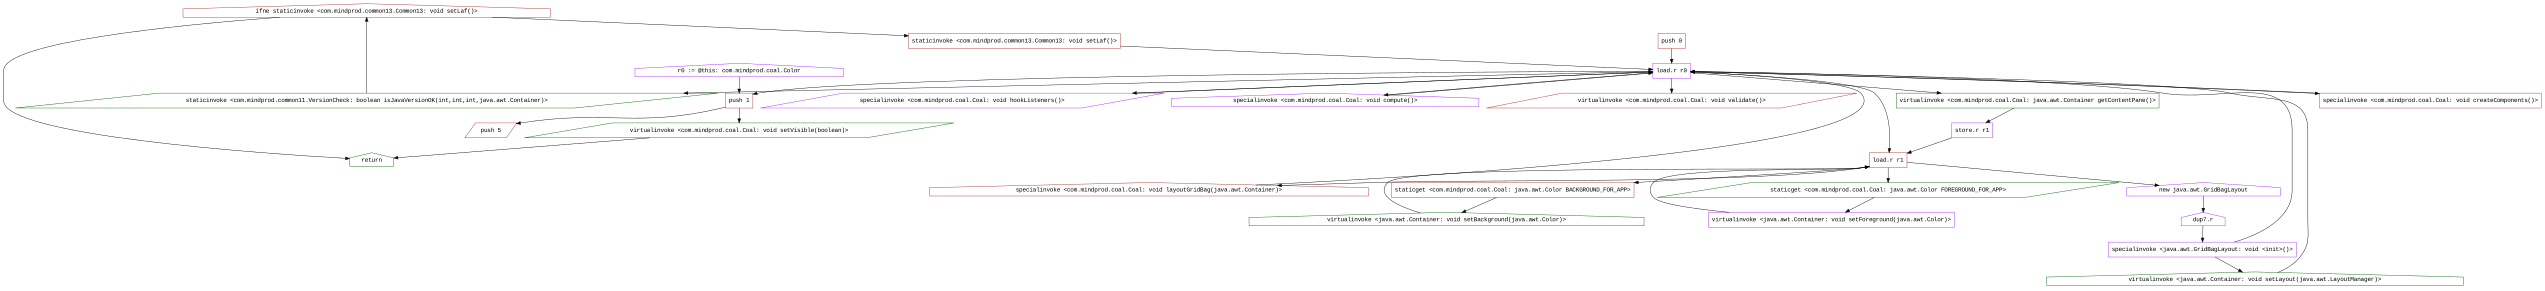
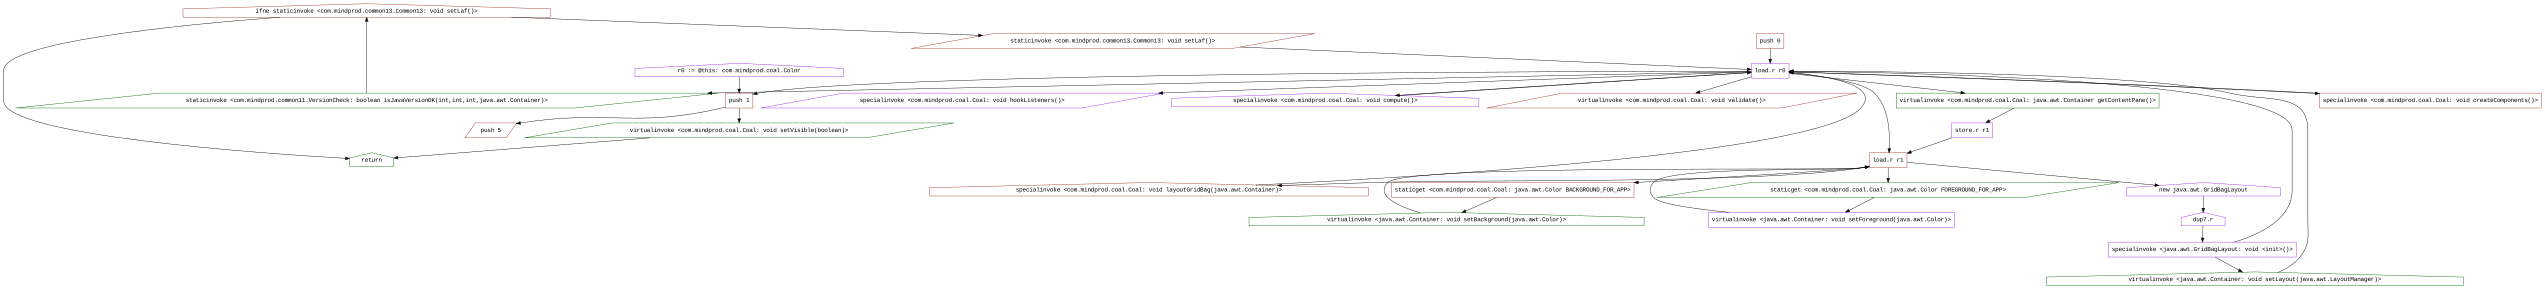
node "staticinvoke <com.mindprod.common13.Common13: void setLaf()>": shape box -> parallelogram
edge "specialinvoke <com.mindprod.coal.Coal: void hookListeners()>" -> "load.r r0": removed
